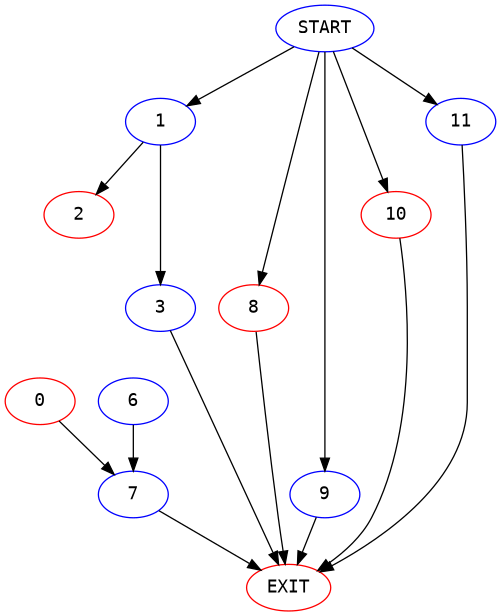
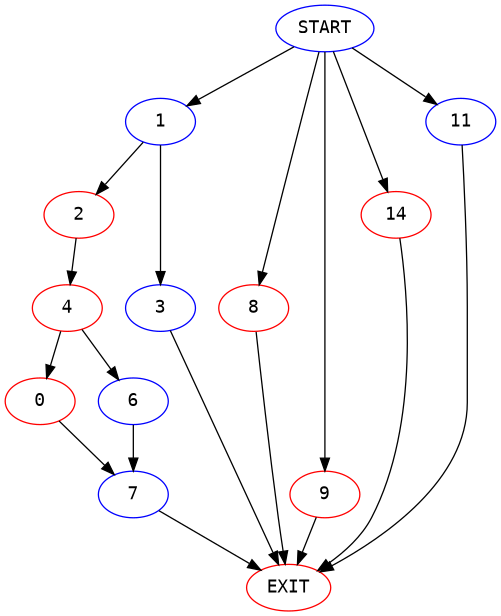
node "10": label "10" -> "14"
node "4": added
node "9": color blue -> red
